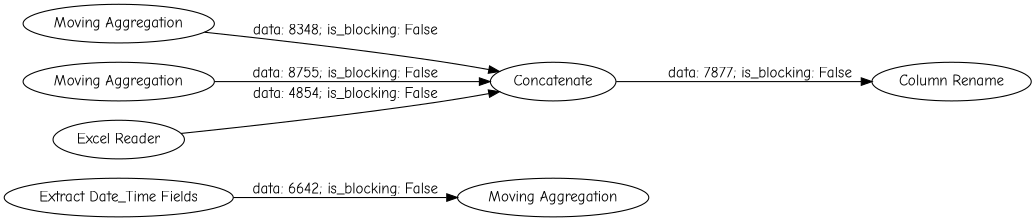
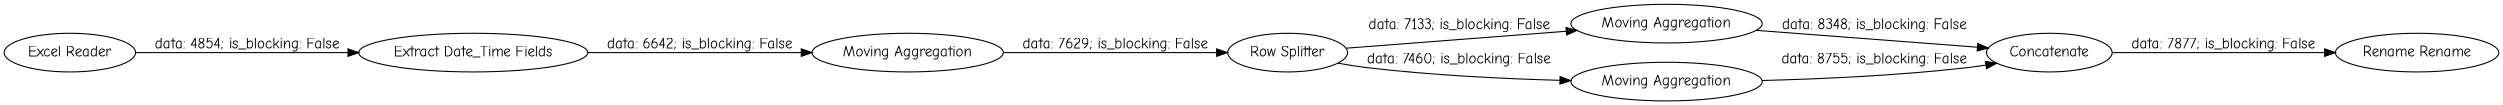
node "Row Splitter": added
node "Column Rename": label "Column Rename" -> "Rename Rename"
edge "Excel Reader" -> "Concatenate": now "Excel Reader" -> "Extract Date_Time Fields"
